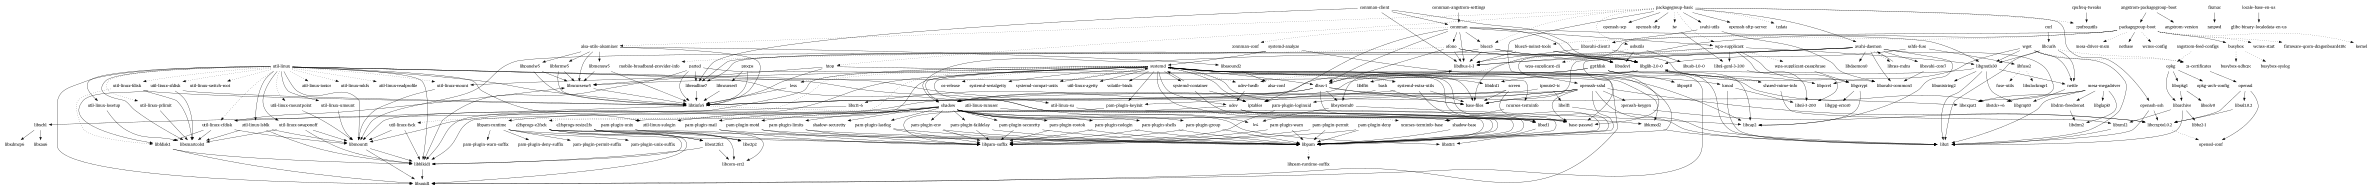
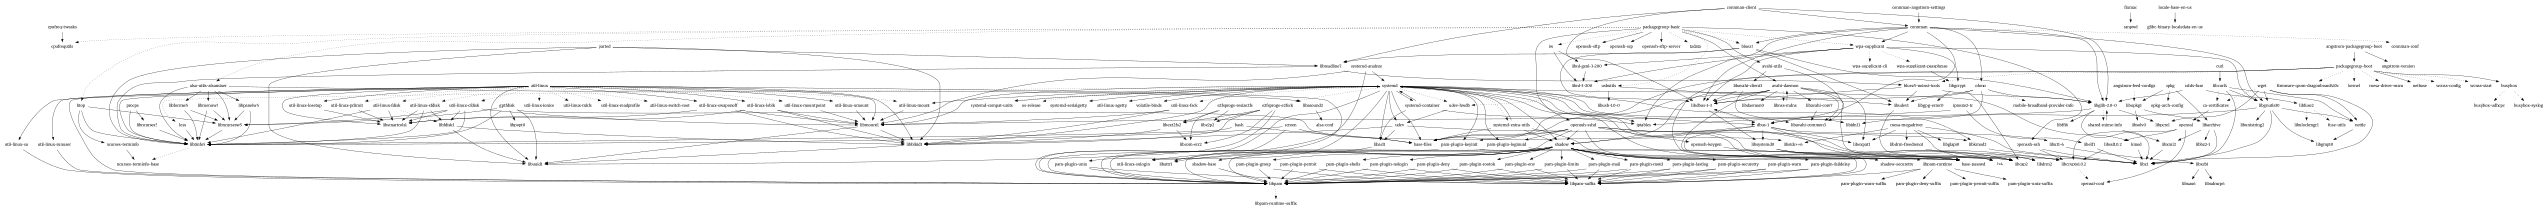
edge "bluez5-noinst-tools" -> "libreadline7": reversed
edge "angstrom-feed-configs" -> "opkg": now "angstrom-feed-configs" -> "libopkg1"
edge "kmod" -> "libnl-3-200": now "iw" -> "libnl-3-200"
edge "dbus-1" -> "base-files": now "dbus-1" -> "libcap2"
edge "libtinfo5" -> "util-linux-cfdisk": reversed
